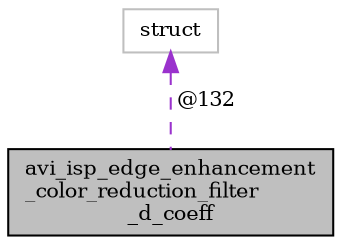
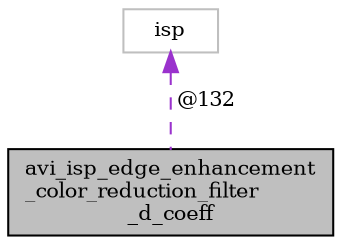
node "struct": label "struct" -> "isp"
